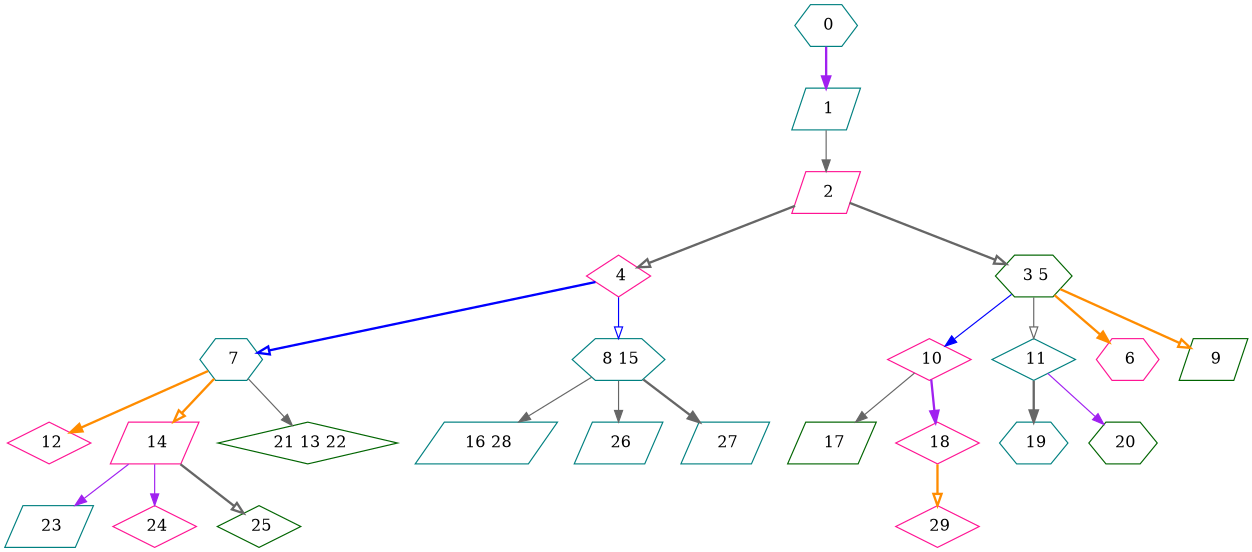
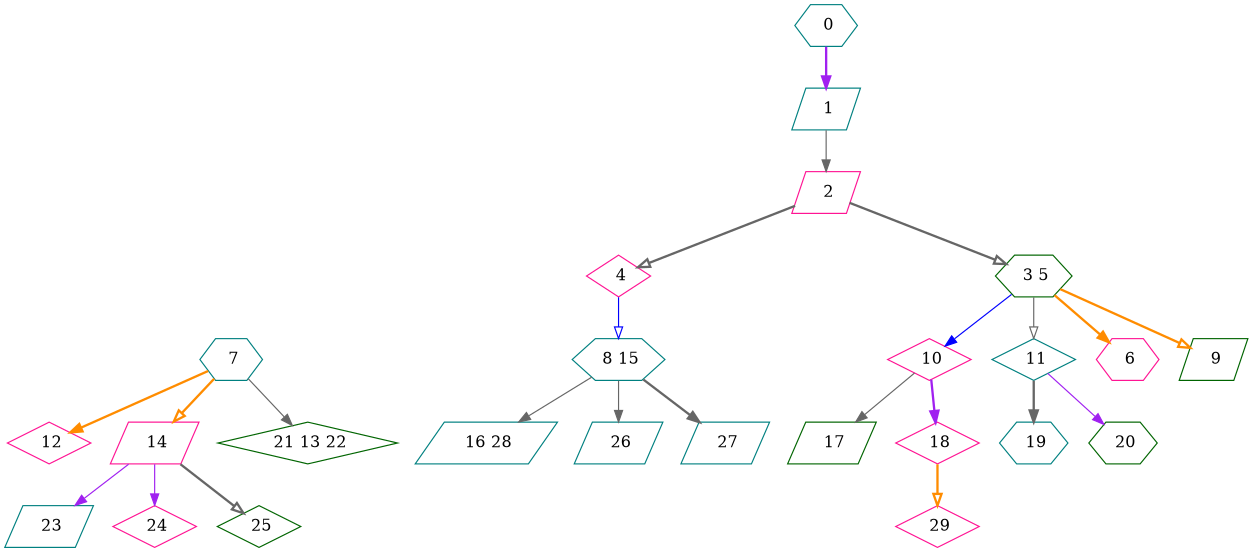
edge "4" -> "7": removed
